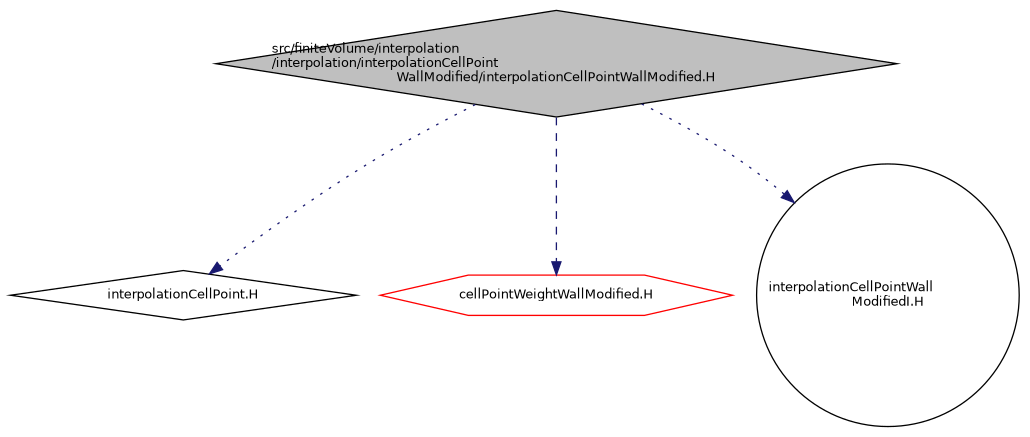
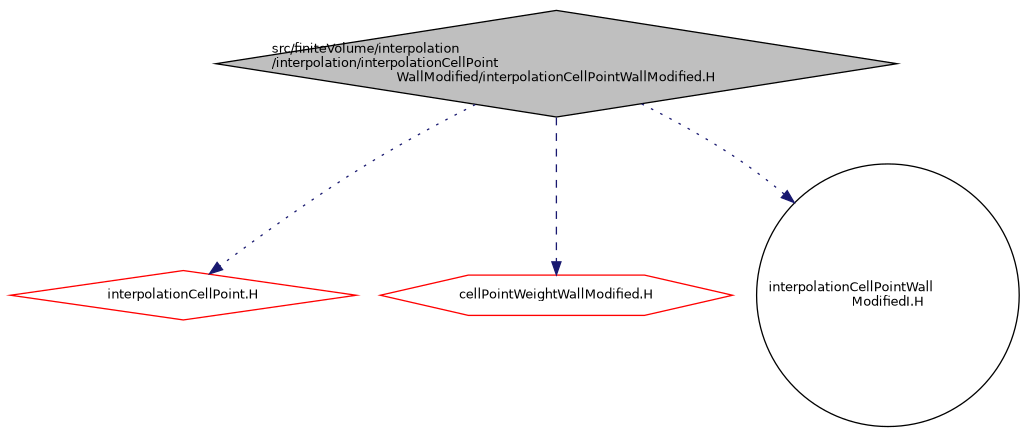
node "interpolationCellPoint.H": color black -> red
